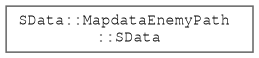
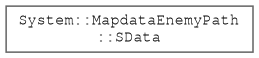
node "SData::MapdataEnemyPath ::SData": label "SData::MapdataEnemyPath ::SData" -> "System::MapdataEnemyPath ::SData"
